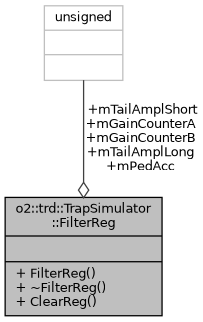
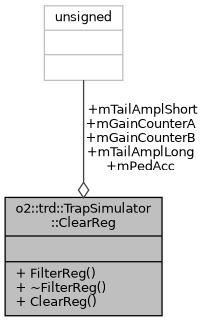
node "o2::trd::TrapSimulator": text "::FilterReg" -> "::ClearReg"
